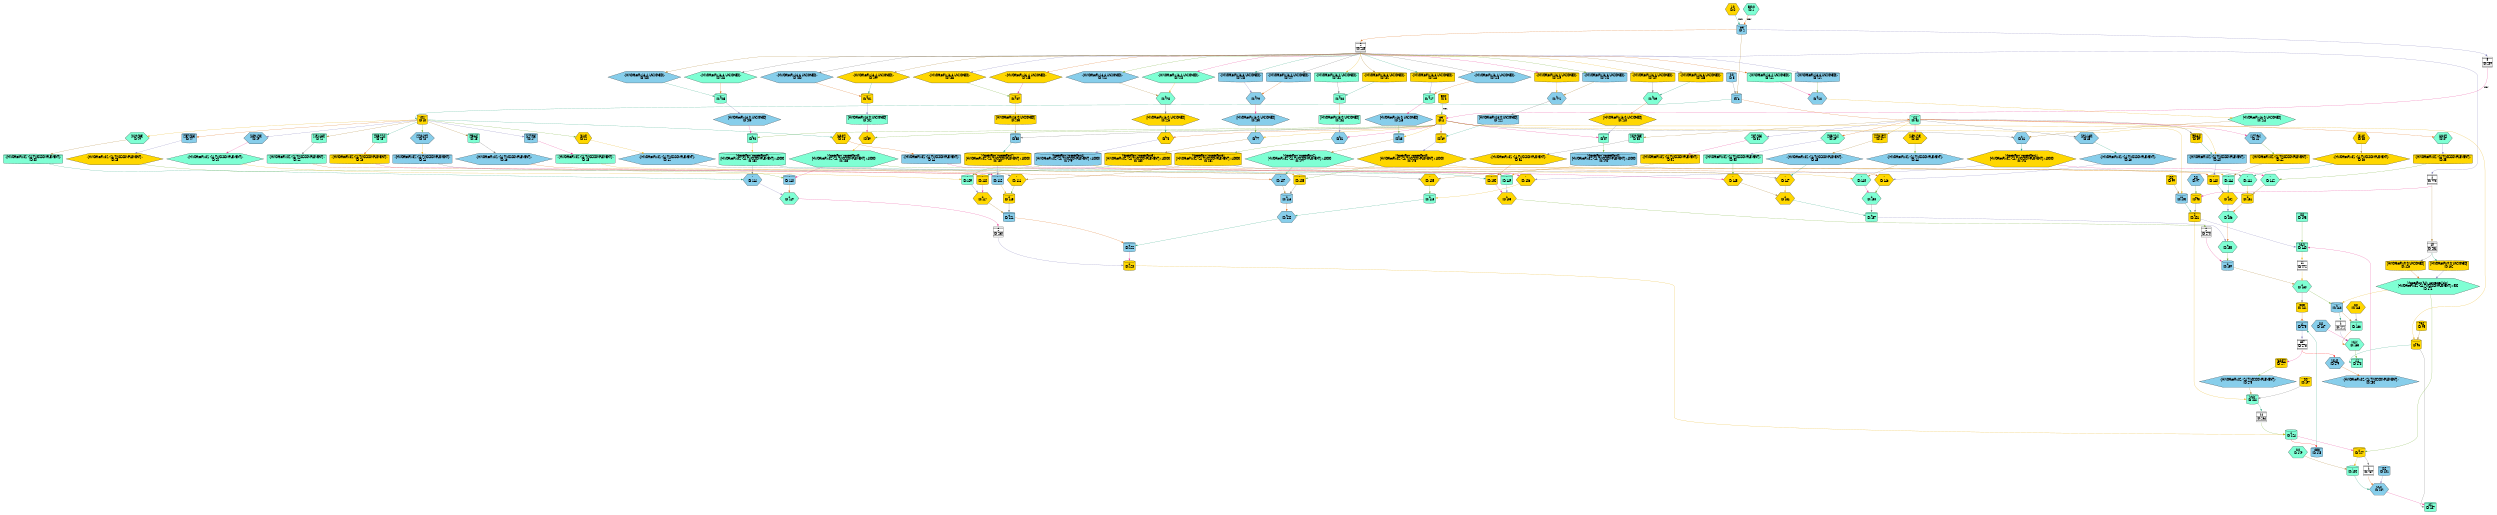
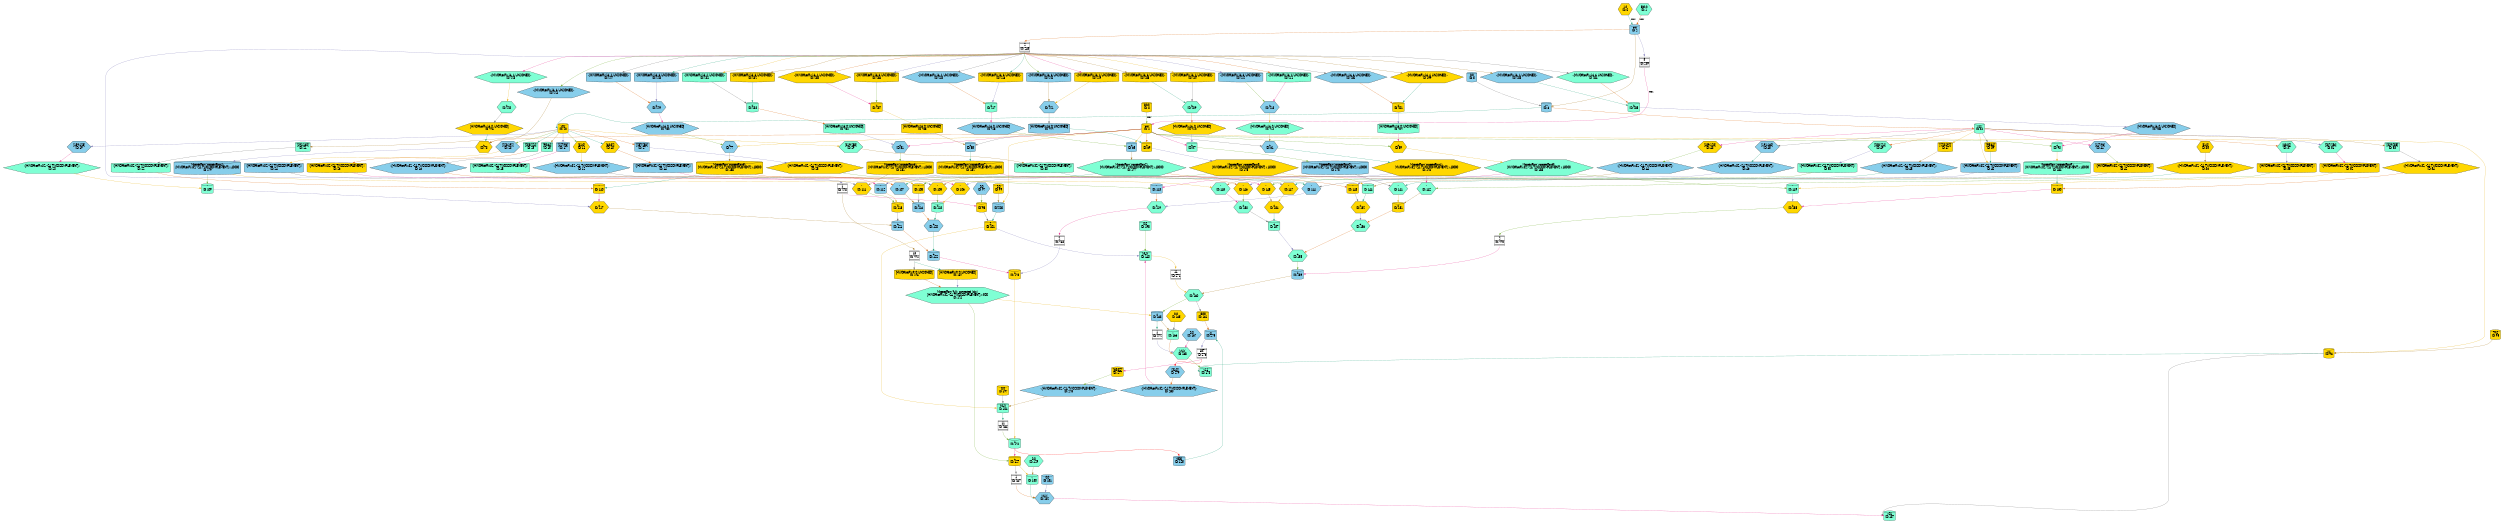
node "<{HWOffsetFix:16, 6, UNSIGNED}> ID: 236": shape hexagon -> cylinder
edge "<{HWOffsetFix:16, 6, UNSIGNED}> ID: 224" -> "+ ID: 225": now "<{HWOffsetFix:16, 6, UNSIGNED}> ID: 224" -> "+ ID: 73"
node "13": text "ID: 254" -> "ID: 274"
